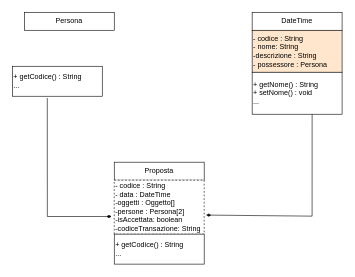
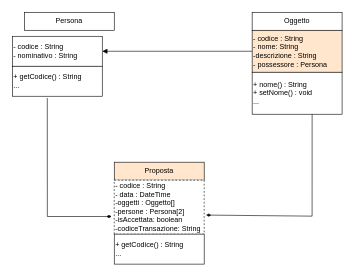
node "DateTime": label "DateTime" -> "Oggetto"
node "- codice : String - nominativo : String": added
edge "- codice : String - nome: String -descrizione : String - possessore : Persona" -> "- codice : String - nominativo : String": added
node "+ getNome() : String + setNome() : void ...": label "+ getNome() : String + setNome() : void ..." -> "+ nome() : String + setNome() : void ..."
node "Proposta": fillcolor #ffffff -> #ffe6cc
